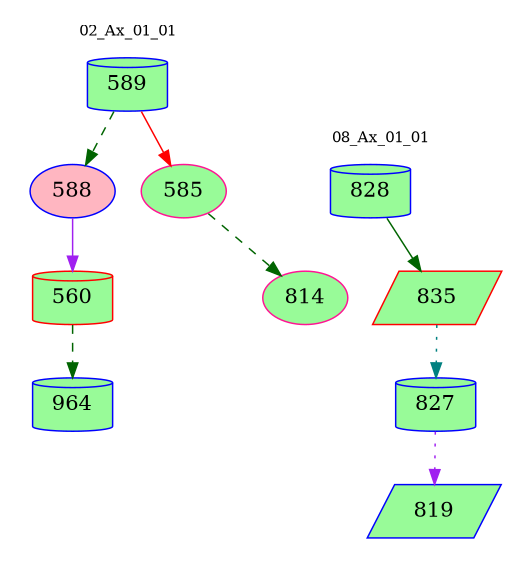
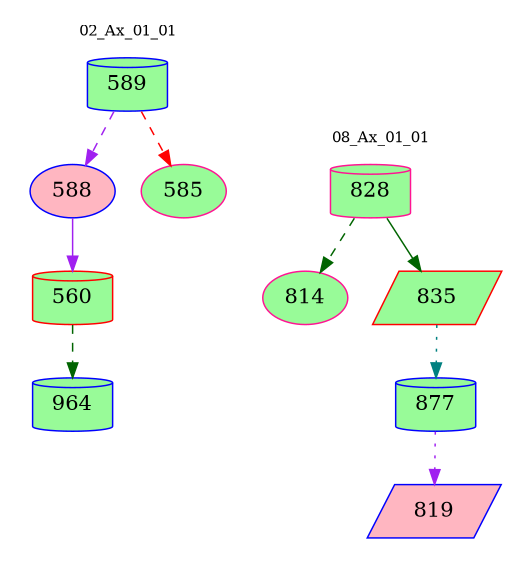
edge "589" -> "588": color darkgreen -> purple
edge "589" -> "585": style solid -> dashed
node "828": color blue -> deeppink
edge "585" -> "814": now "828" -> "814"
node "827": label "827" -> "877"
node "819": fillcolor palegreen -> lightpink
